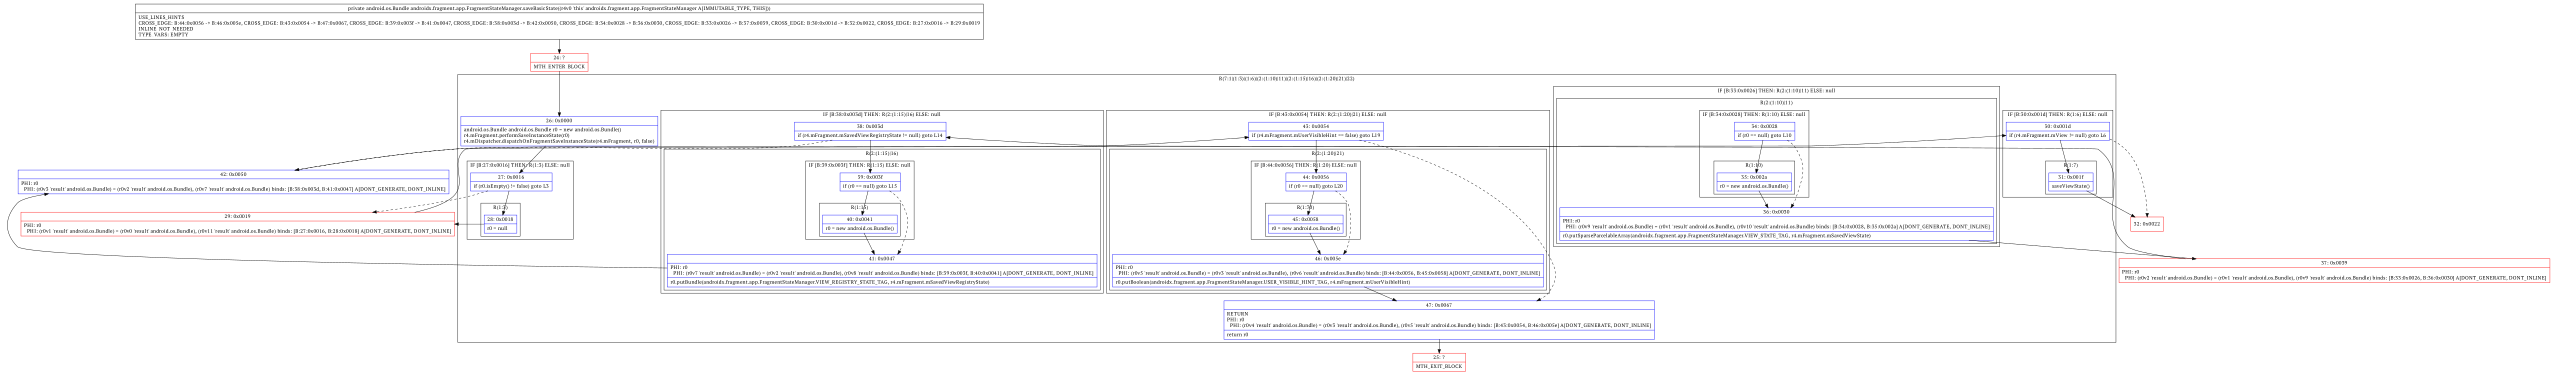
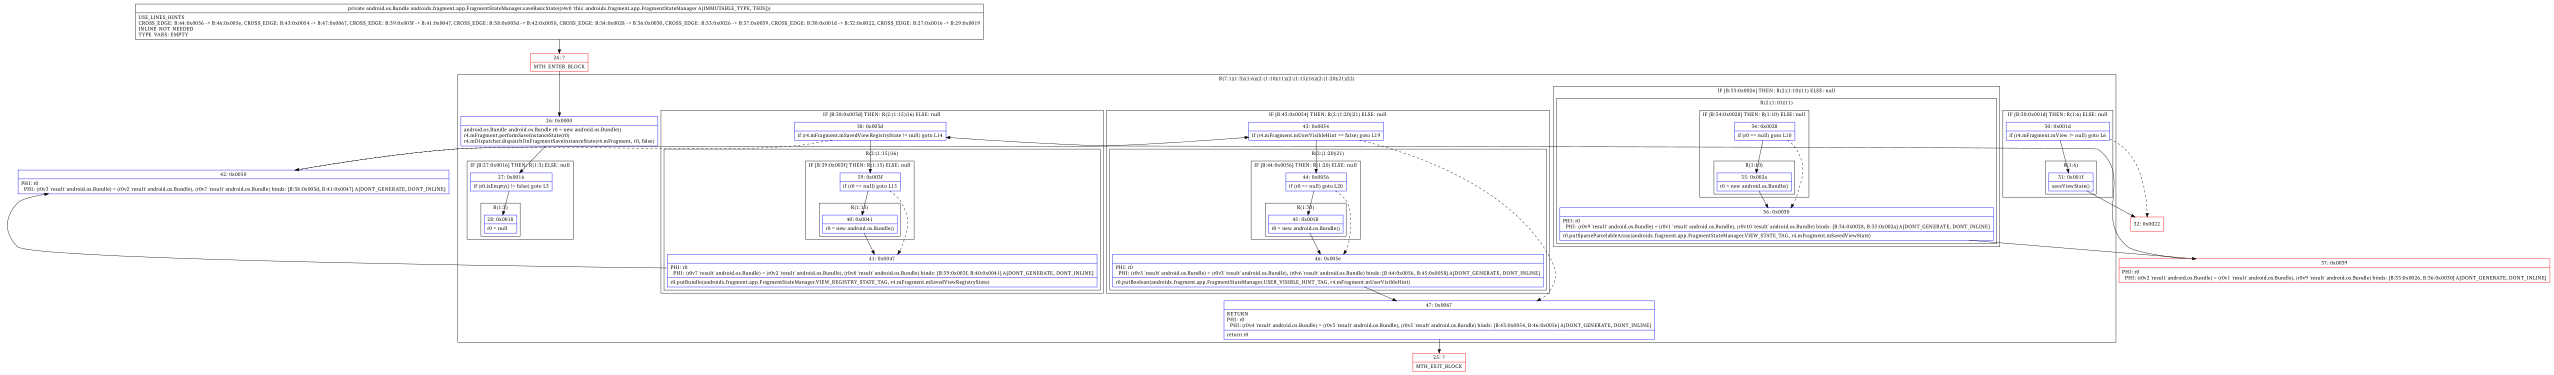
cluster "R(1:7)": label "R(1:7)" -> "R(1:6)"
node "29: 0x0019": removed
